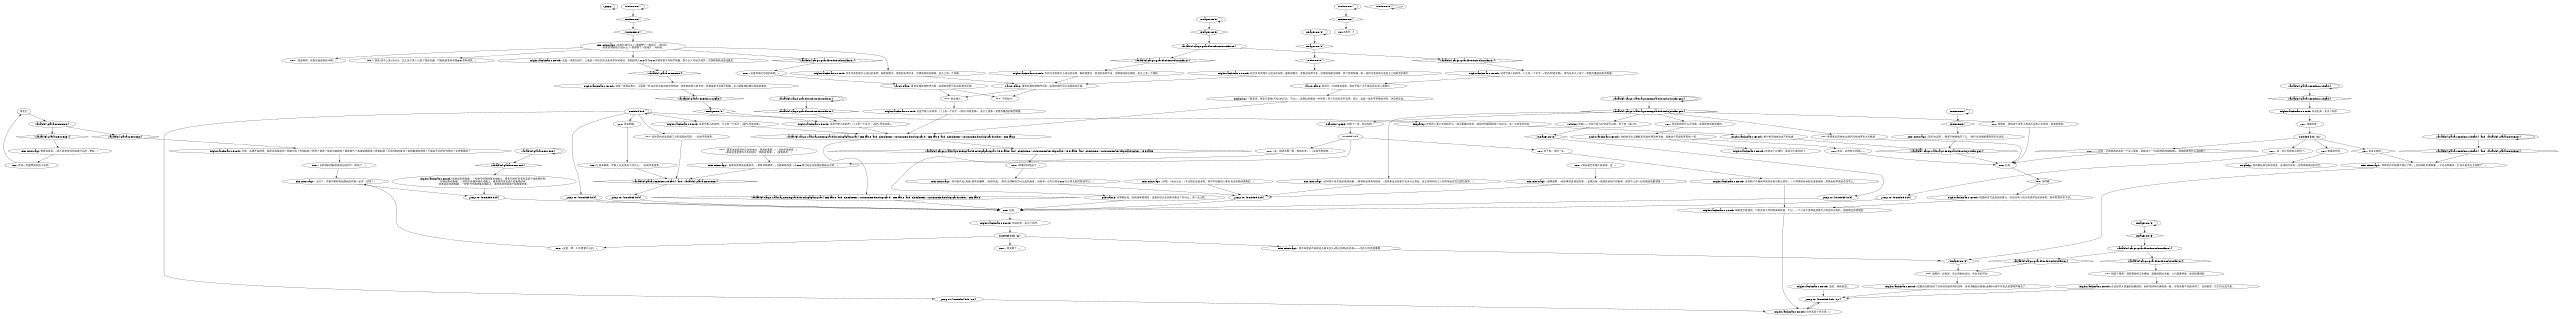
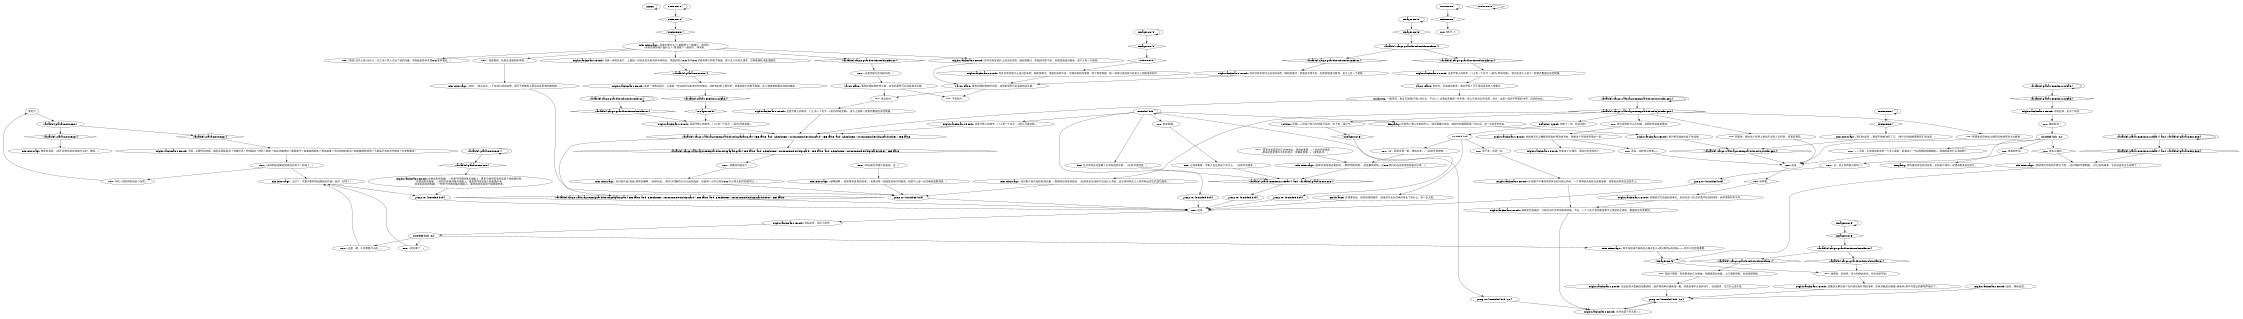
edge "You: “我是警察。收集证据是我的本能。”" -> "Kim Kitsuragi: “好吧。”他点点头。“不过我们还是走吧。我可不想被别人看见在这里偷鸡摸狗的。”": added
node "You: ……天啦，之前我真的走到一个女人面前，直接说了一句*我想跟你啪啪啪*。我他妈是有什么毛病啊？": shape diamond -> ellipse
edge "Kim Kitsuragi: 警督耸耸肩。“我不是来告诉你该做什么的，警探。”" -> "You: 寻找一些能帮到你的小东西。": now "You: “这样我的混账程度就进化到下一阶段了。”" -> "You: 寻找一些能帮到你的小东西。"
edge "You: “我完事了。”" -> "Kim Kitsuragi: “太好了。尽量不要和类似颜色的衣物一起穿，好吗？”": added
